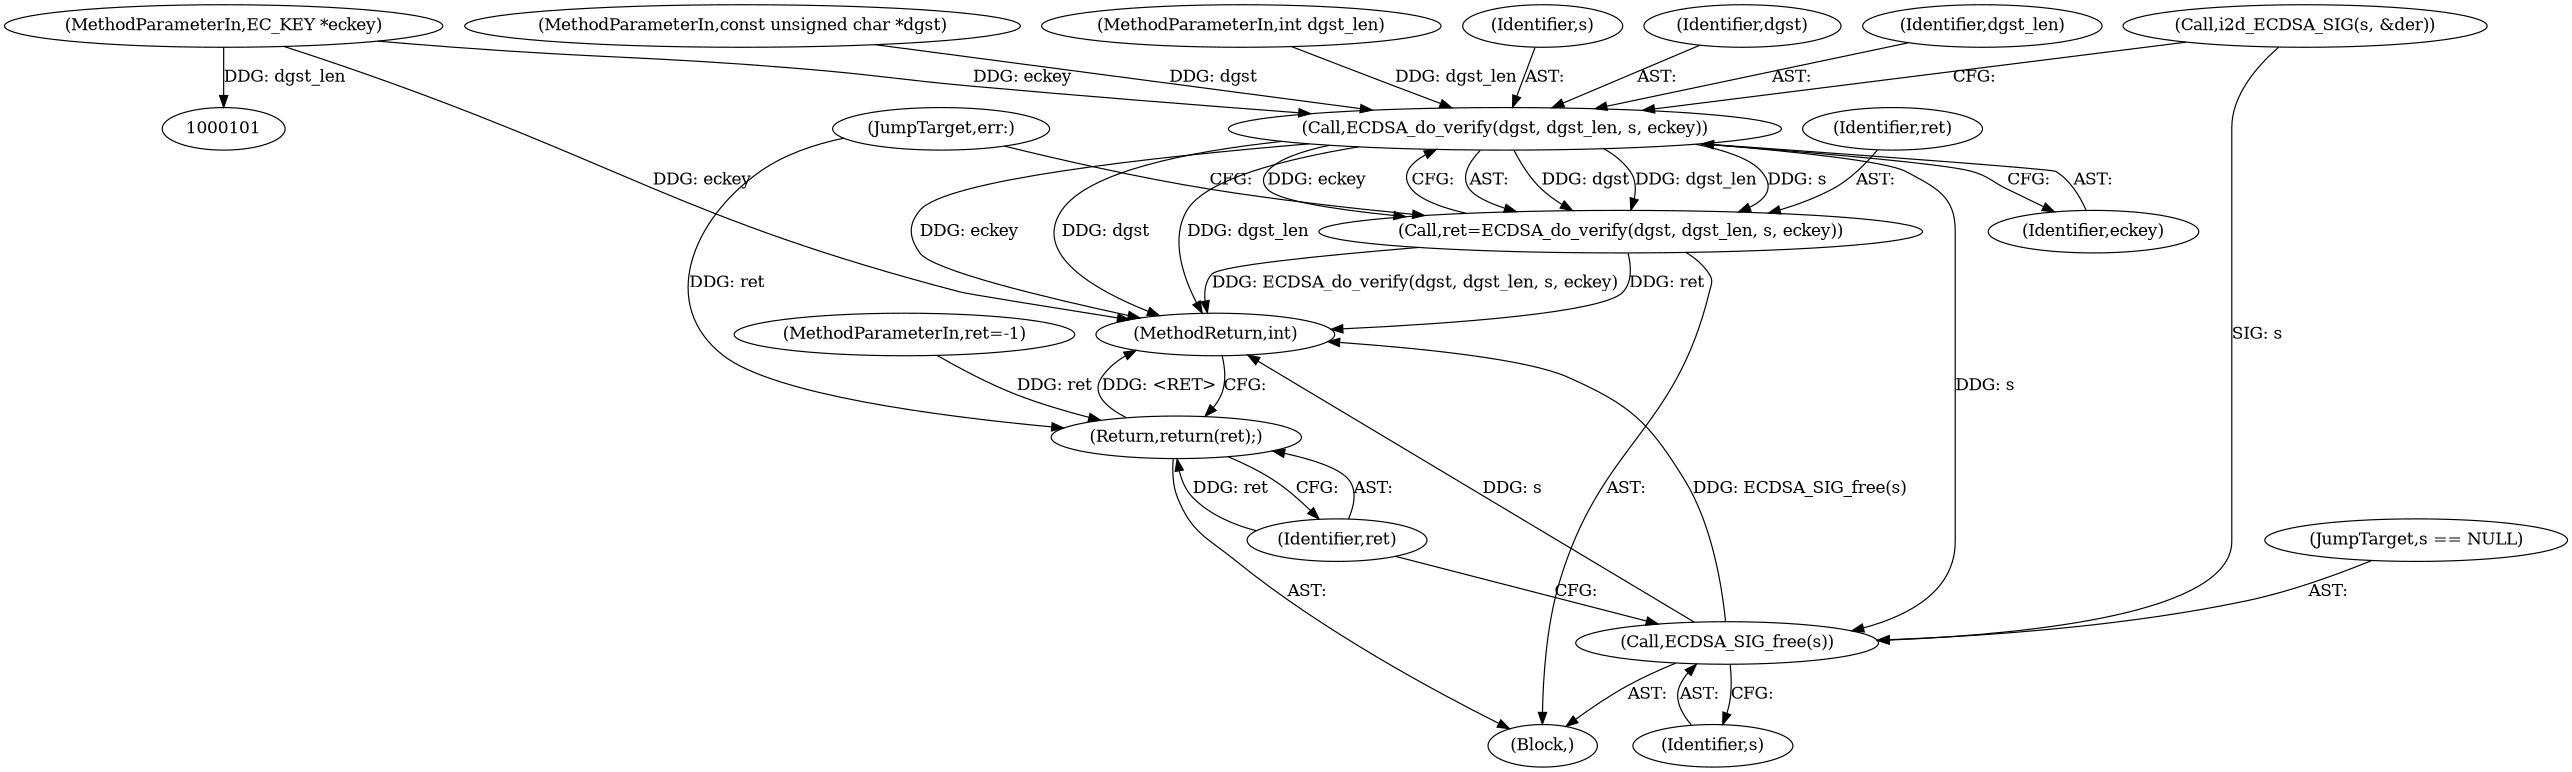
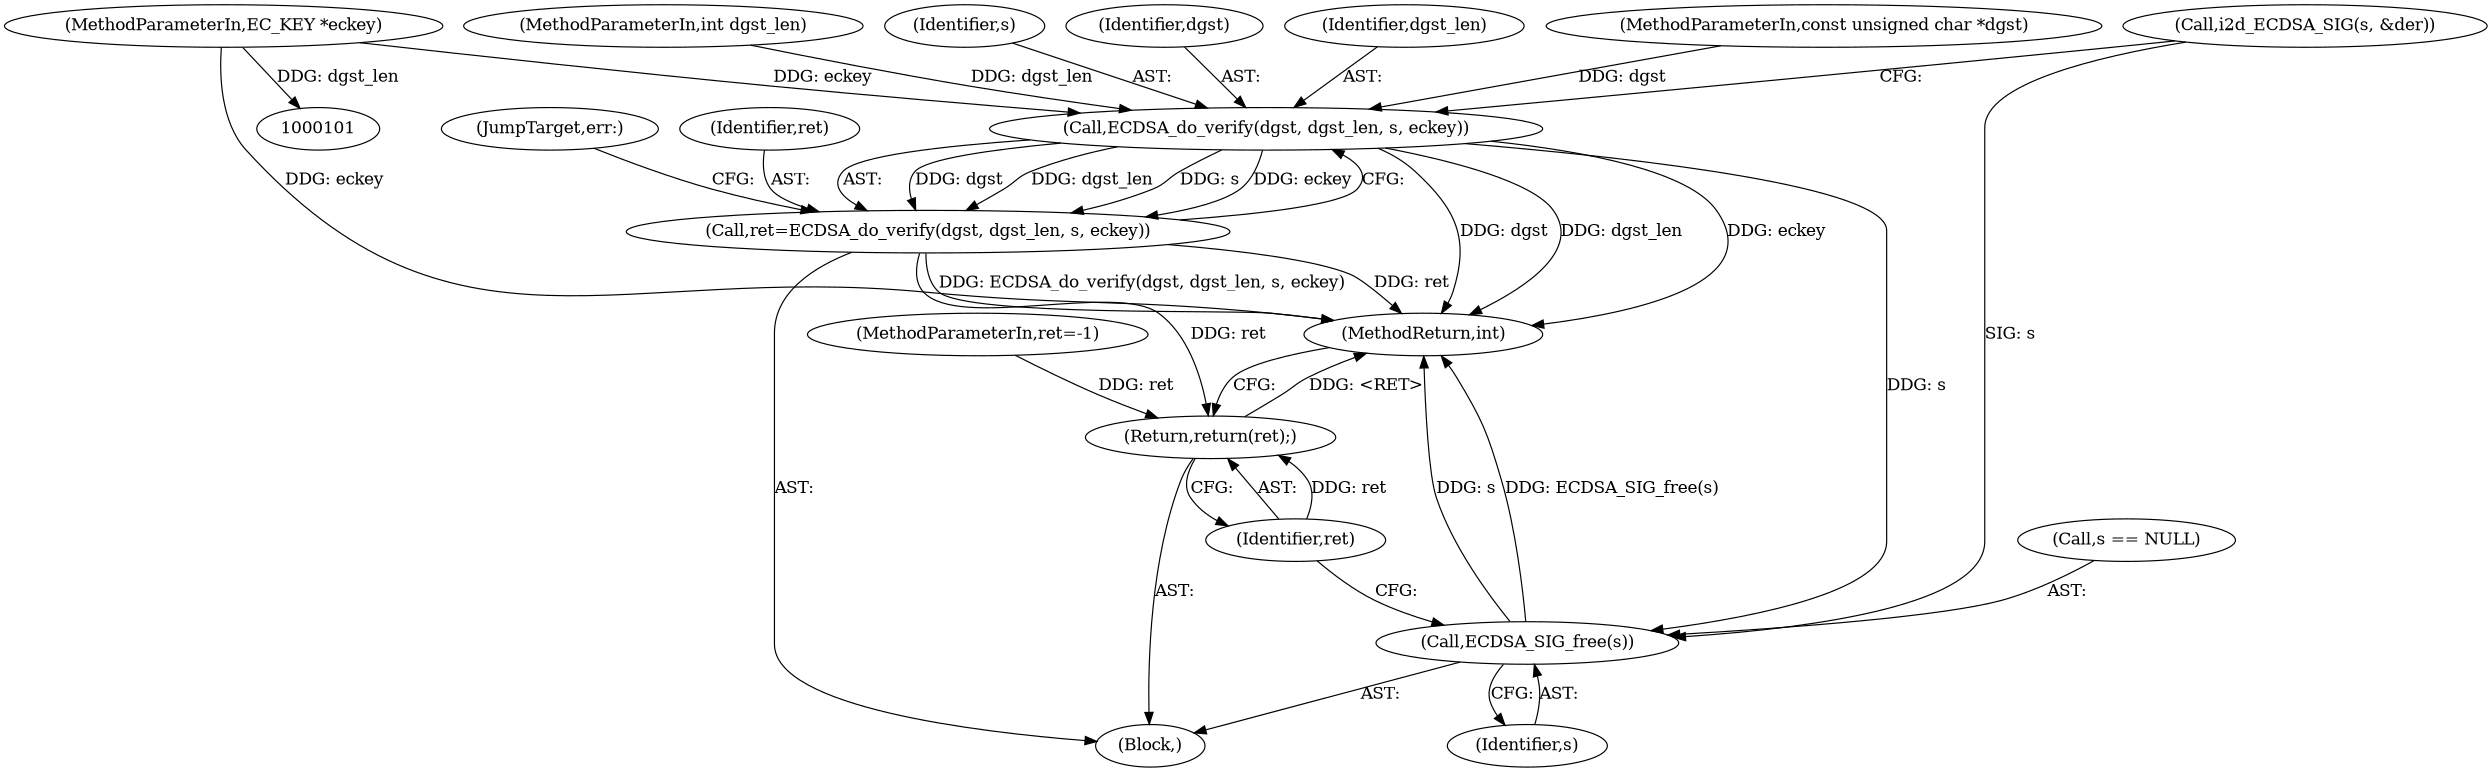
node "(Identifier,eckey)": removed
edge "(JumpTarget,err:)" -> "(Return,return(ret);)": now "(Call,ret=ECDSA_do_verify(dgst, dgst_len, s, eckey))" -> "(Return,return(ret);)"
node "(JumpTarget,s == NULL)": label "(JumpTarget,s == NULL)" -> "(Call,s == NULL)"
